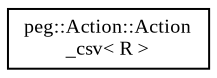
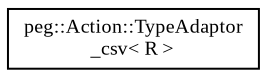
node "peg::Action::Action _csv< R >": label "peg::Action::Action _csv< R >" -> "peg::Action::TypeAdaptor _csv< R >"
